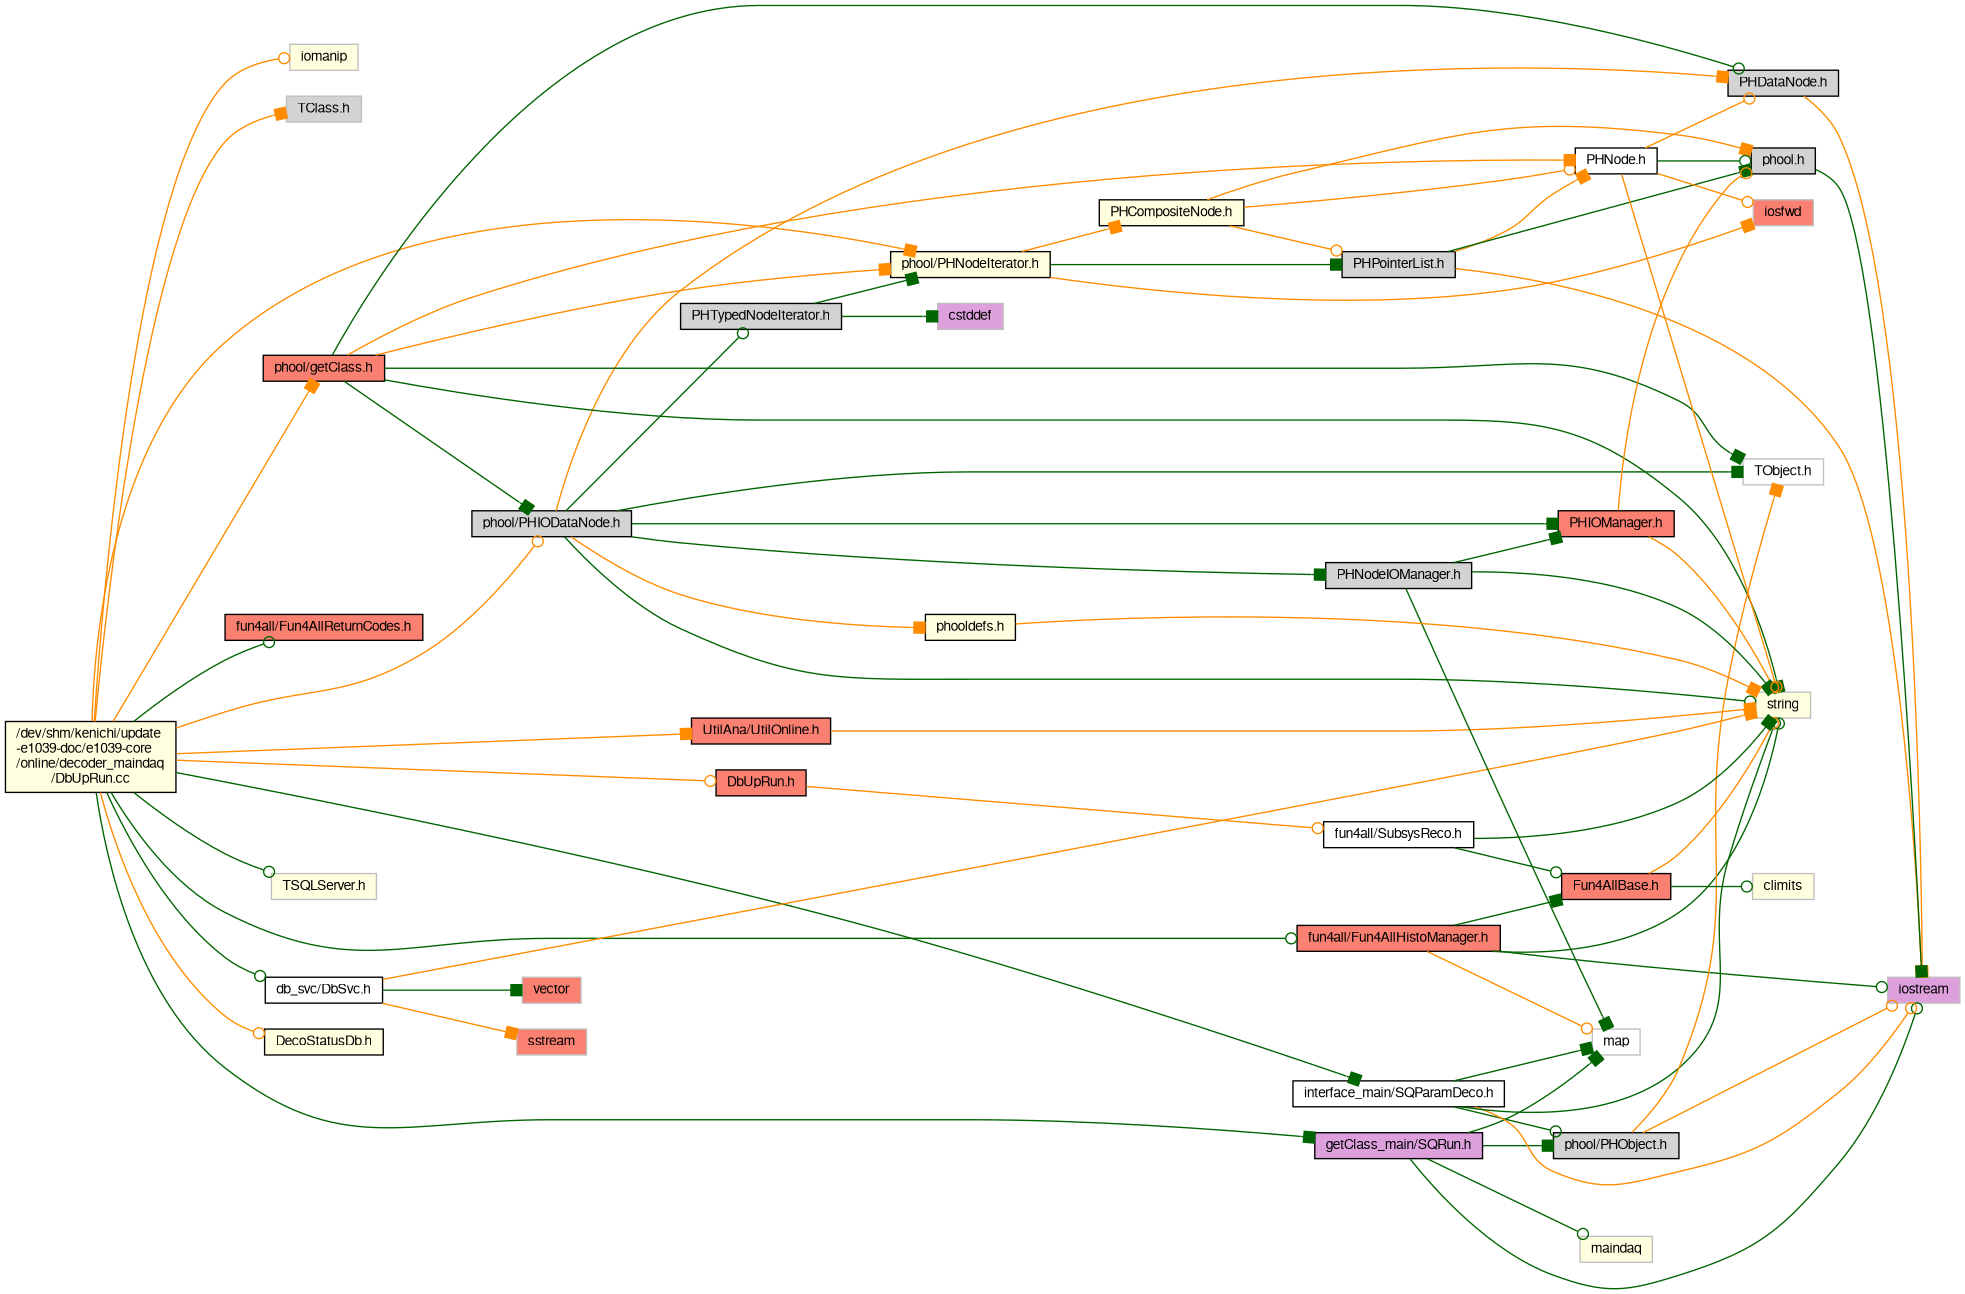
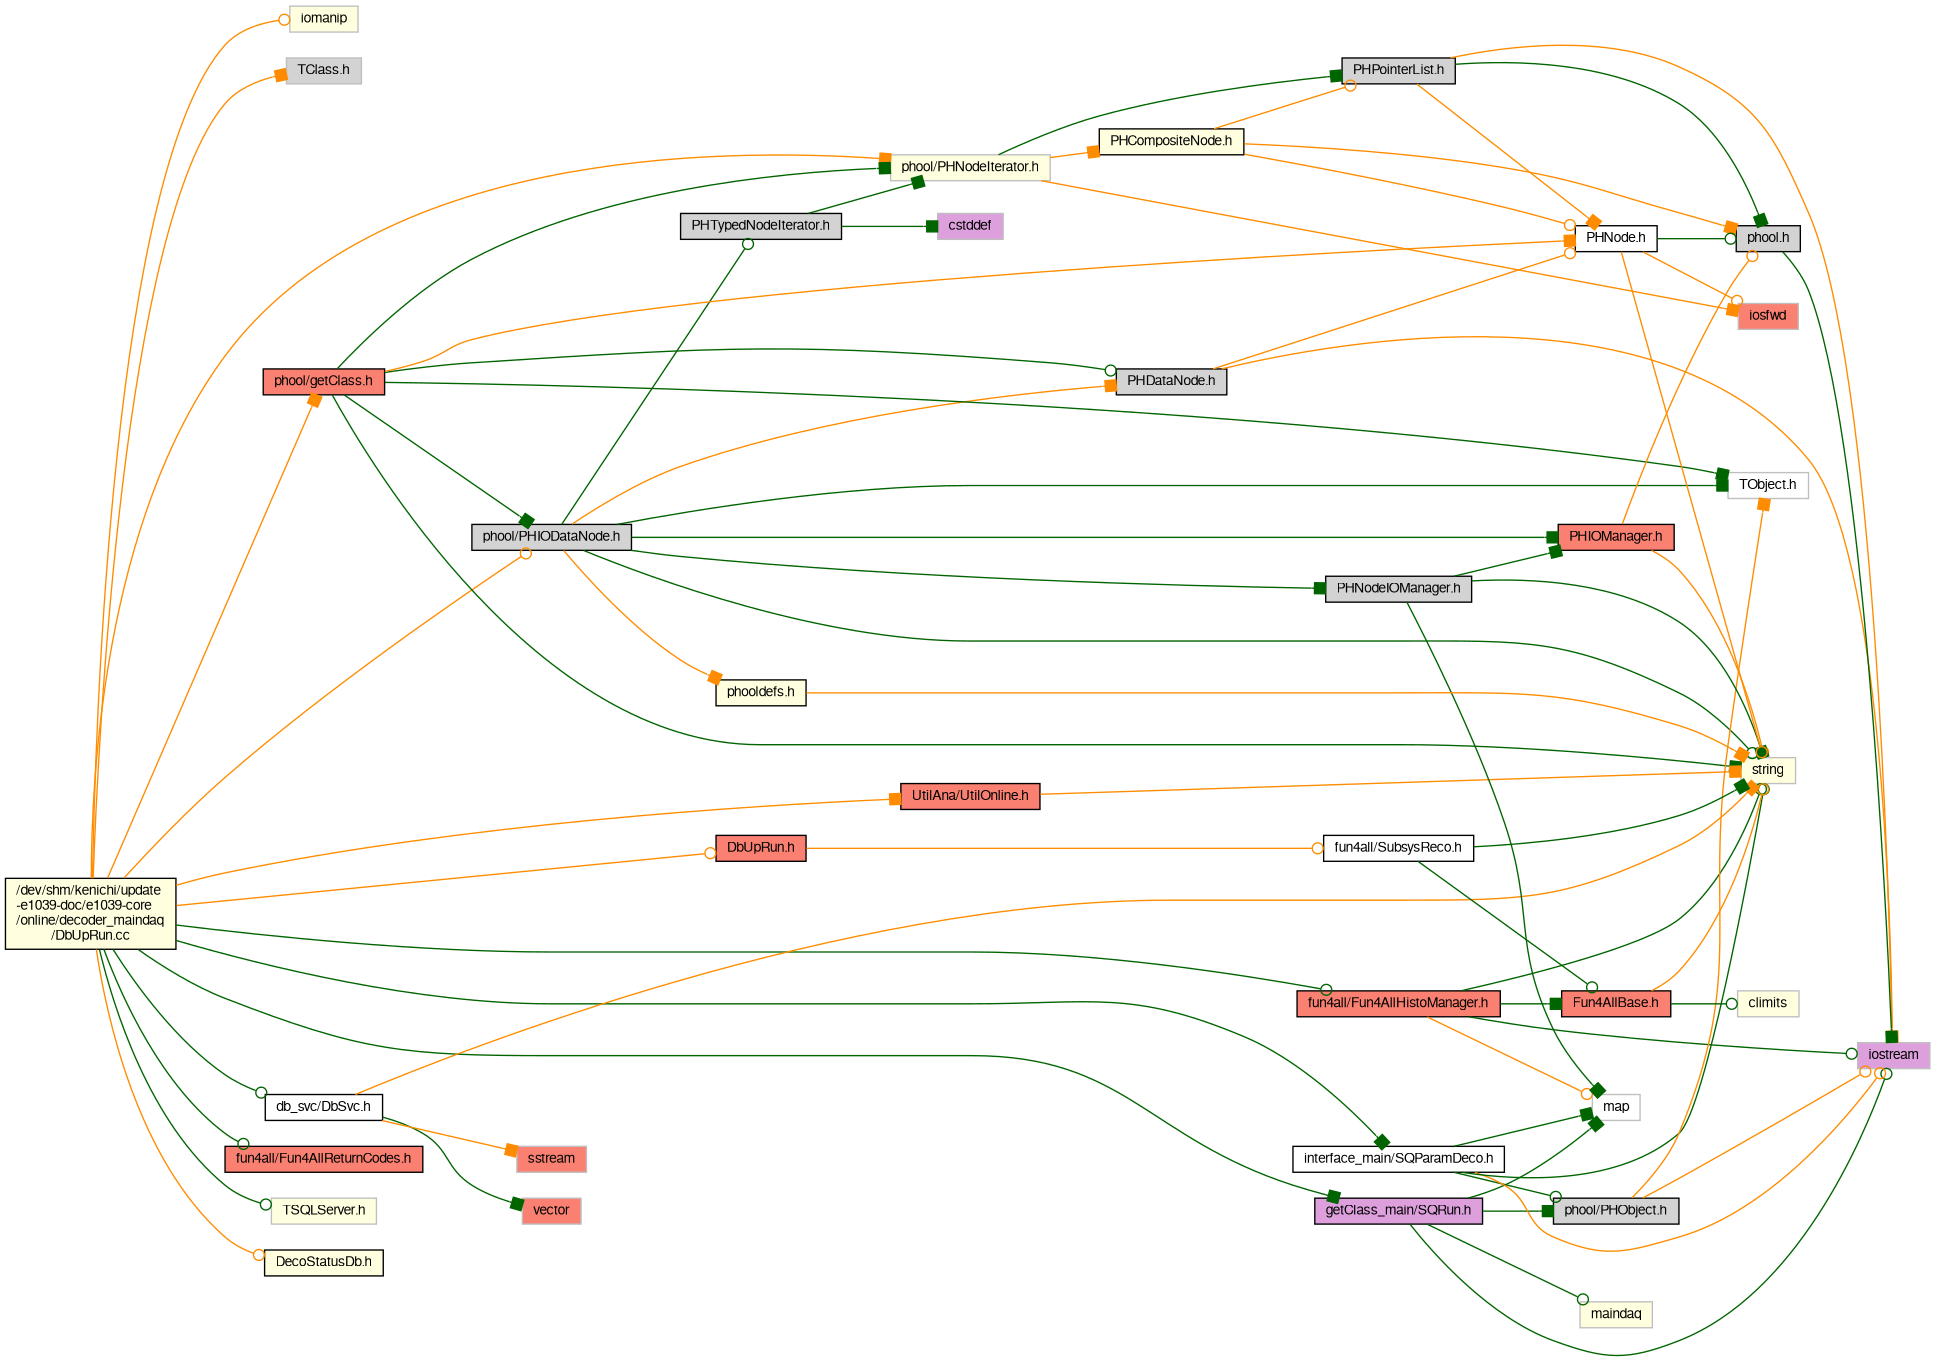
edge "PHNode.h" -> "PHDataNode.h": reversed
node "phool/PHNodeIterator.h": color black -> grey75
edge "phool/getClass.h" -> "phool/PHNodeIterator.h": color darkorange -> darkgreen
